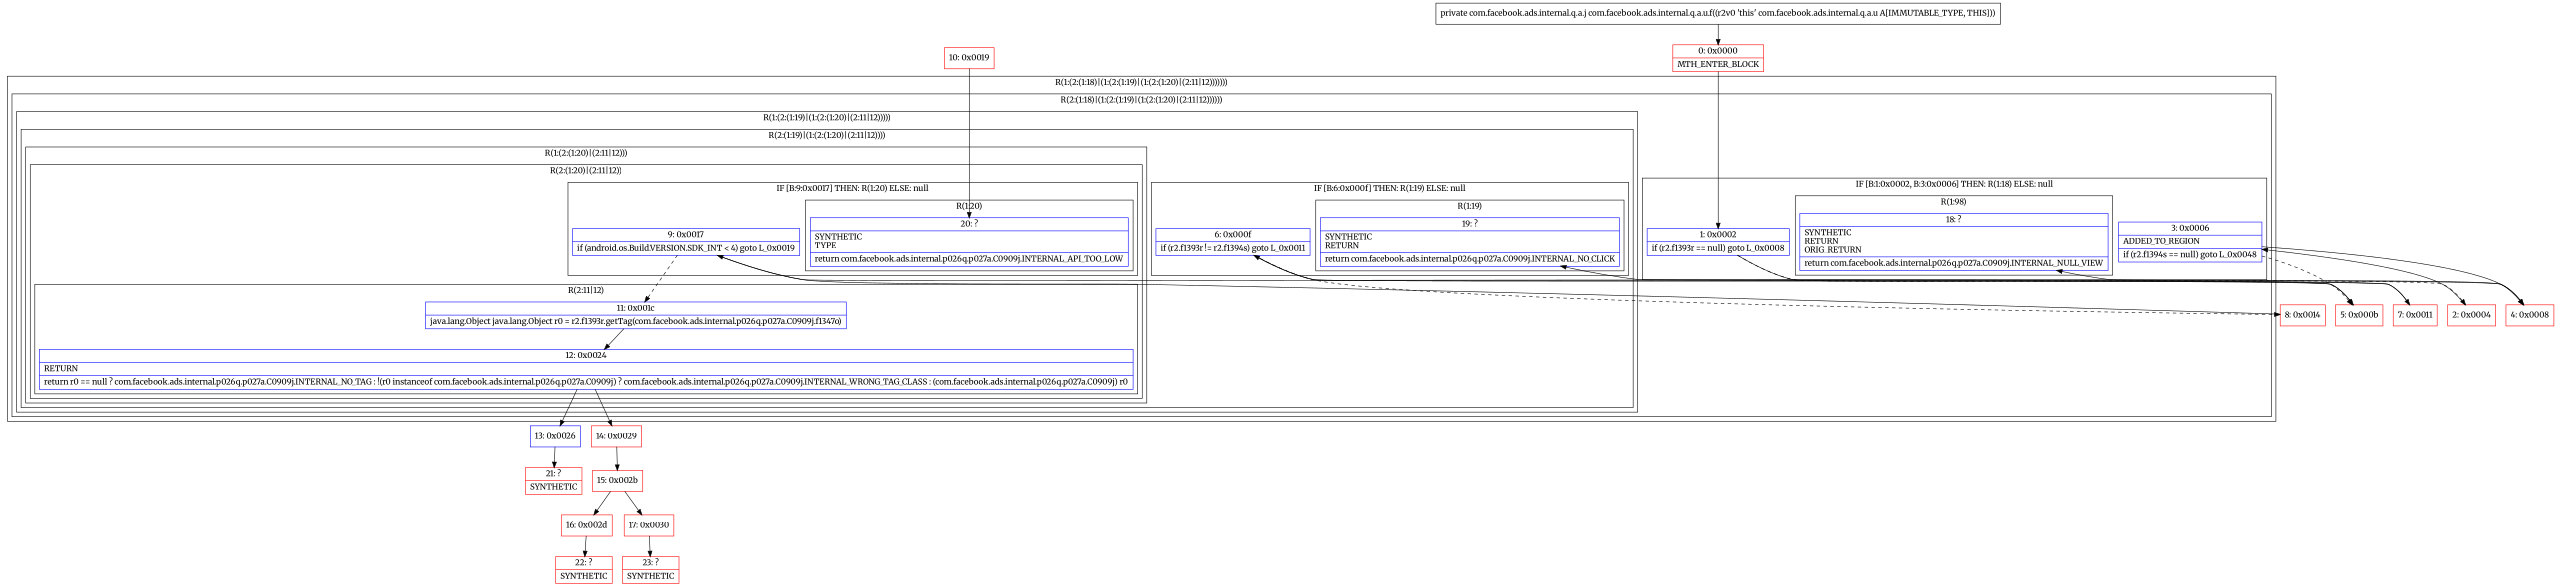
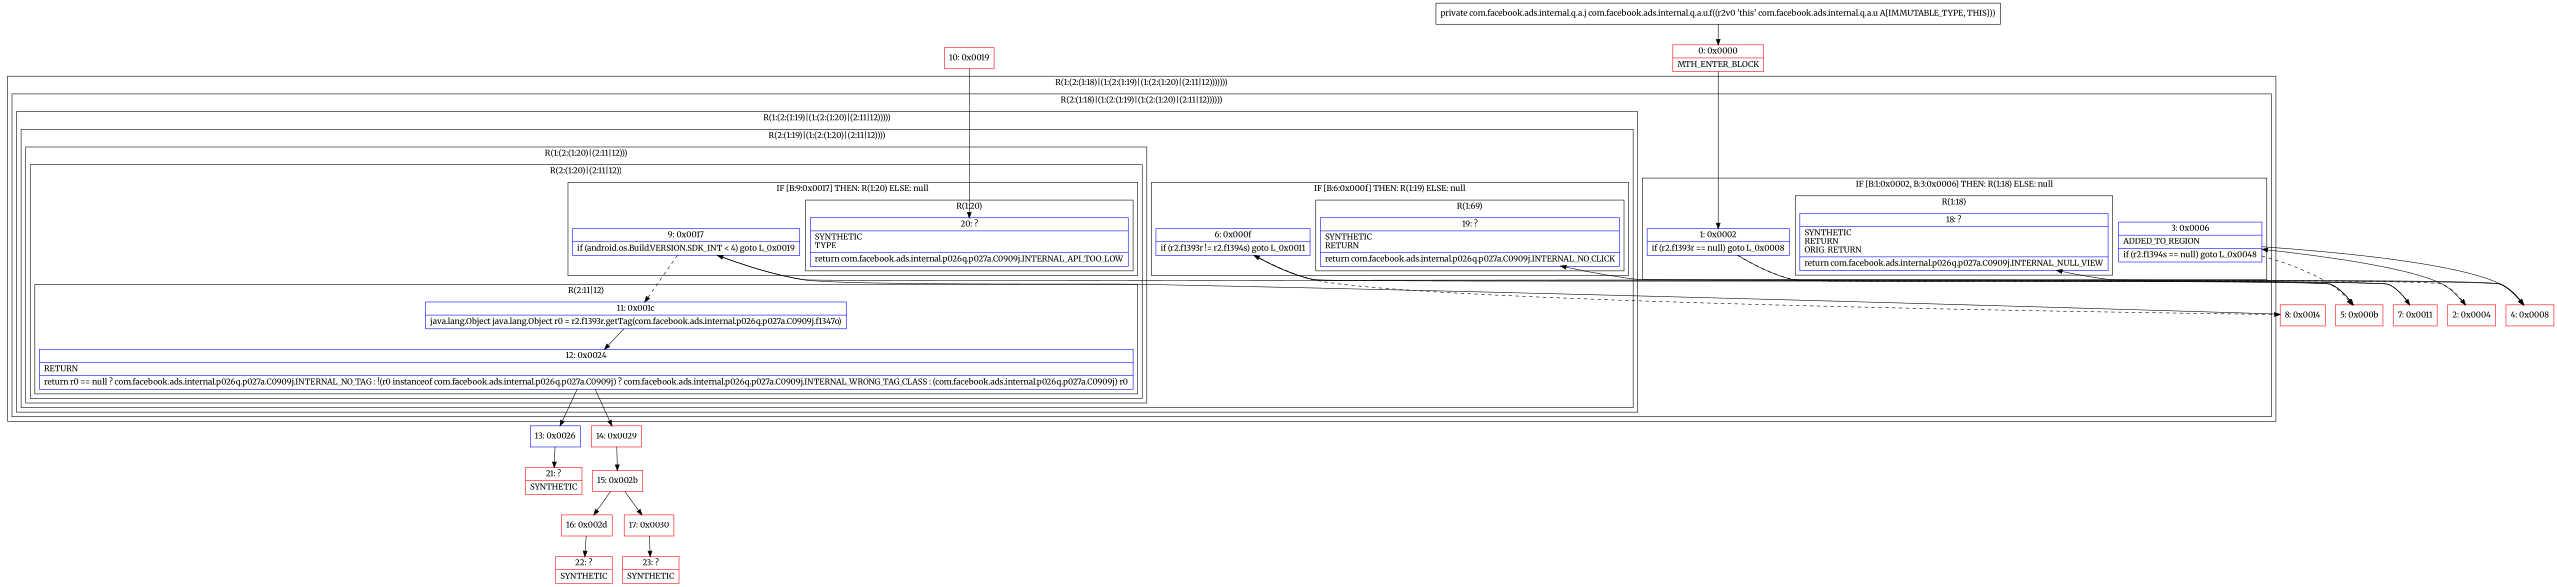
cluster "R(1:98)": label "R(1:98)" -> "R(1:18)"
cluster "R(1:19)": label "R(1:19)" -> "R(1:69)"
